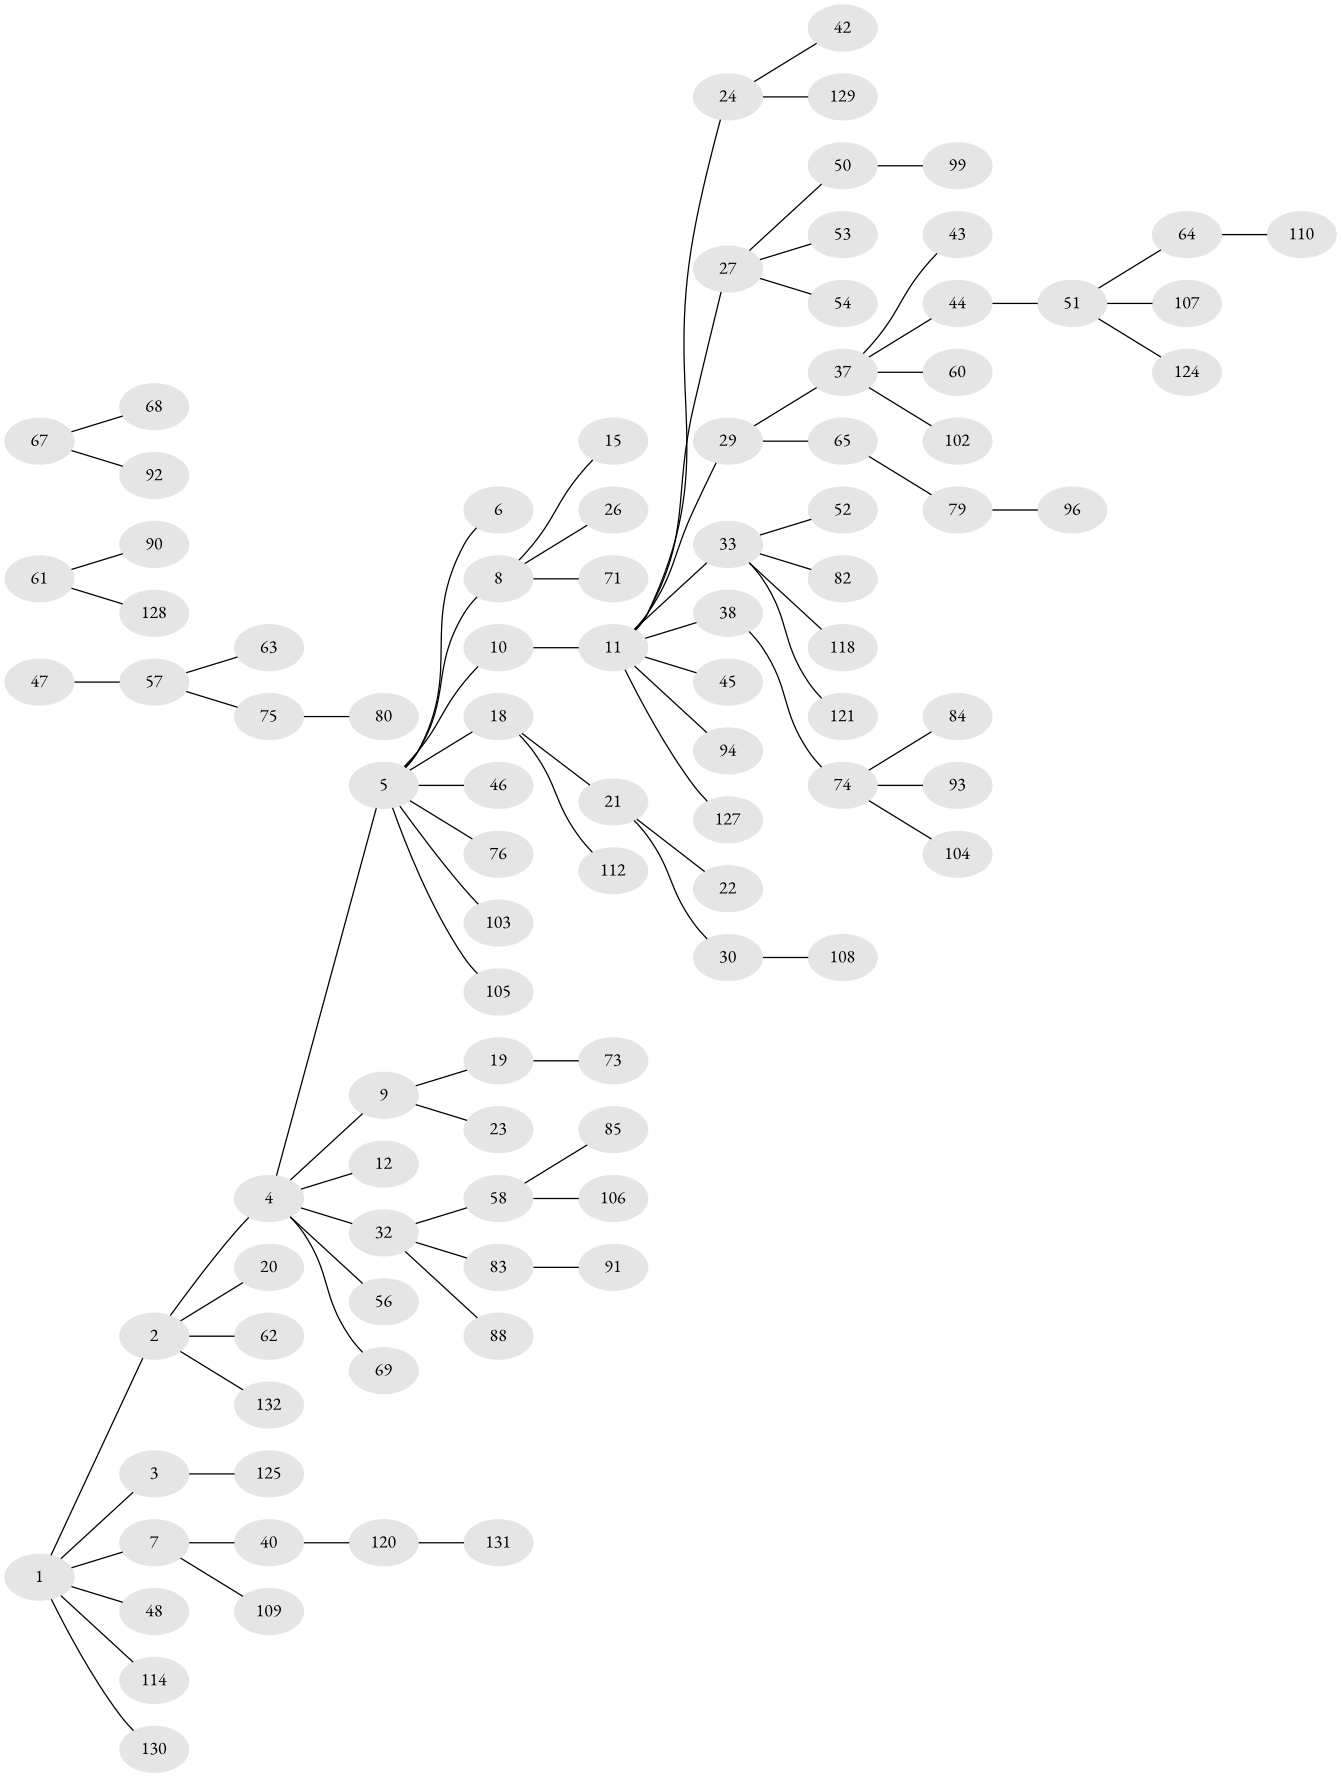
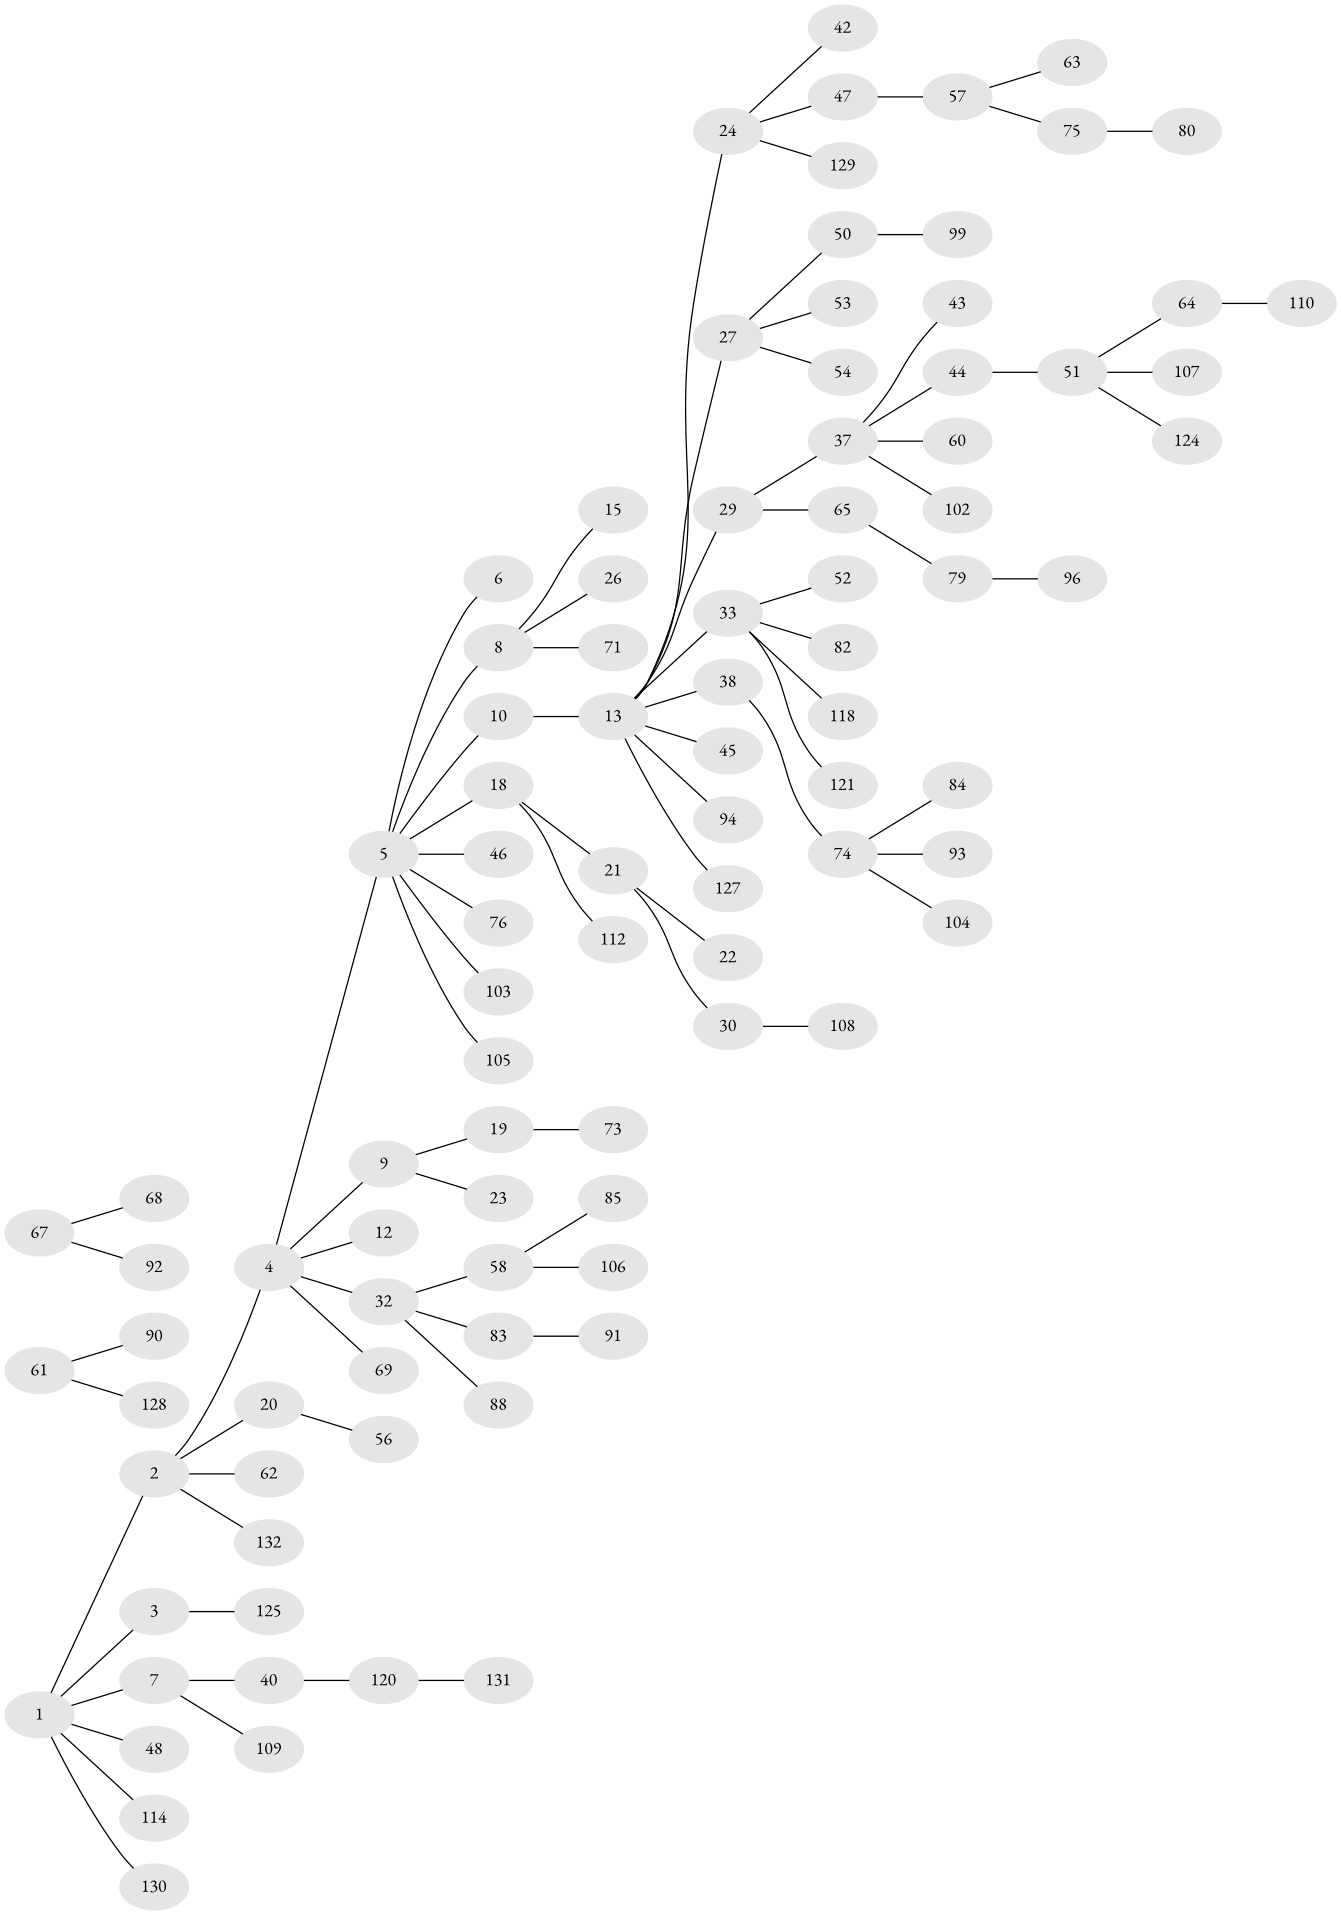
edge "47" -- "24": added
node "11": label "11" -> "13"
edge "4" -- "56": now "20" -- "56"
